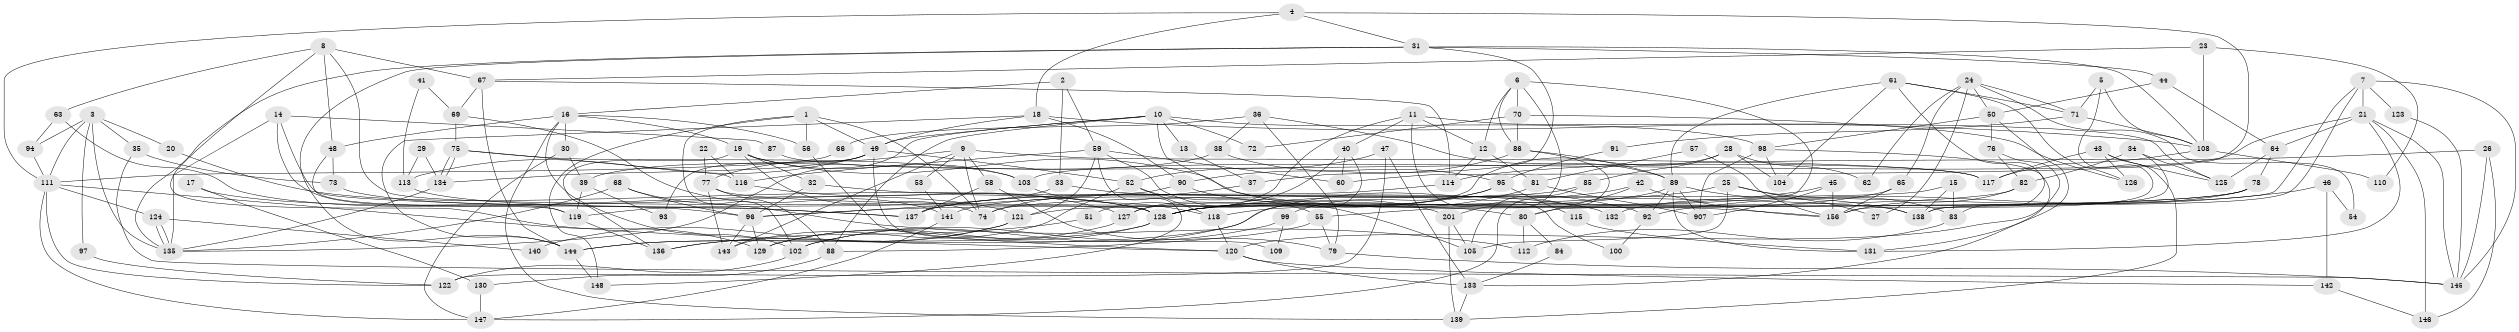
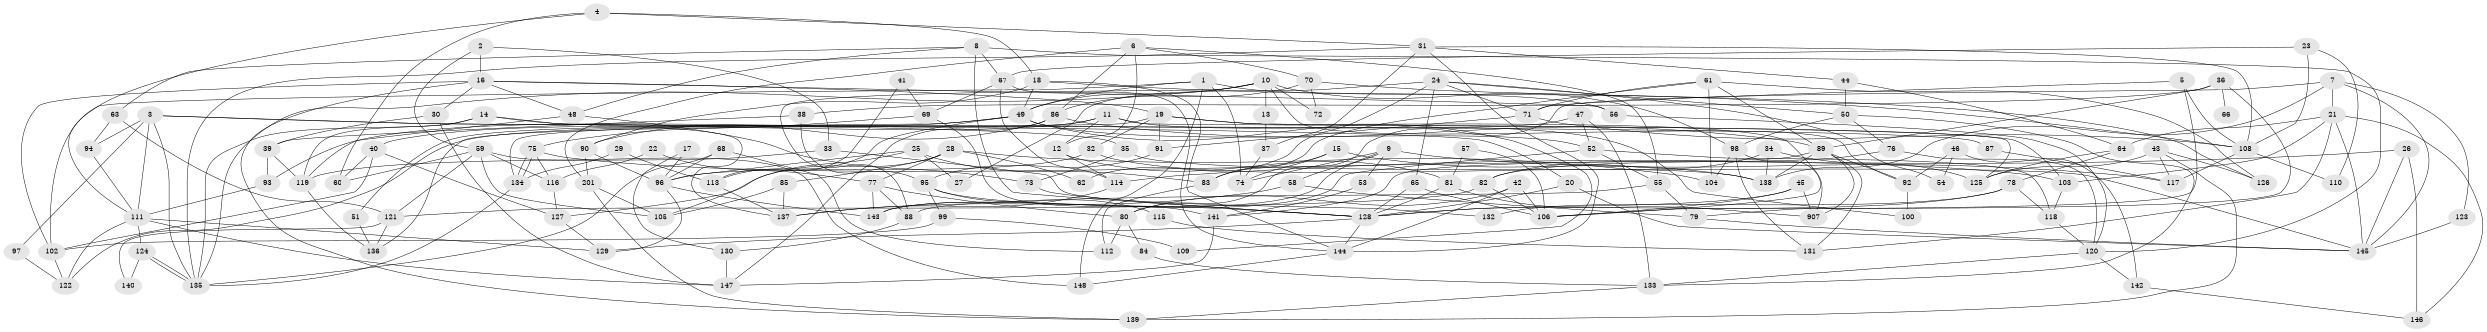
edge "9" -- "77": now "28" -- "77"
edge "66" -- "111": now "93" -- "111"
edge "19" -- "74": now "19" -- "91"
node "156": label "156" -> "106"
edge "20" -- "145": added
